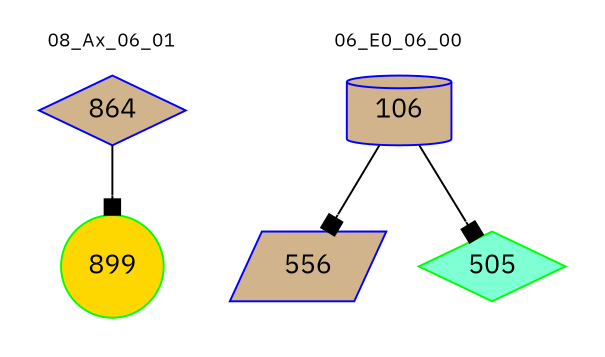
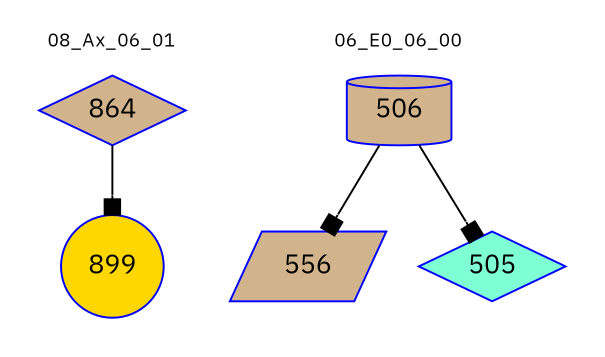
node "106": label "106" -> "506"
node "899": color green -> blue
node "505": color green -> blue
